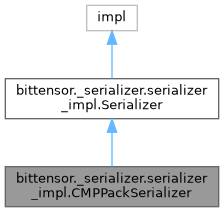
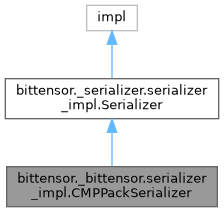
node "bittensor._serializer.serializer _impl.CMPPackSerializer": label "bittensor._serializer.serializer _impl.CMPPackSerializer" -> "bittensor._bittensor.serializer _impl.CMPPackSerializer"
